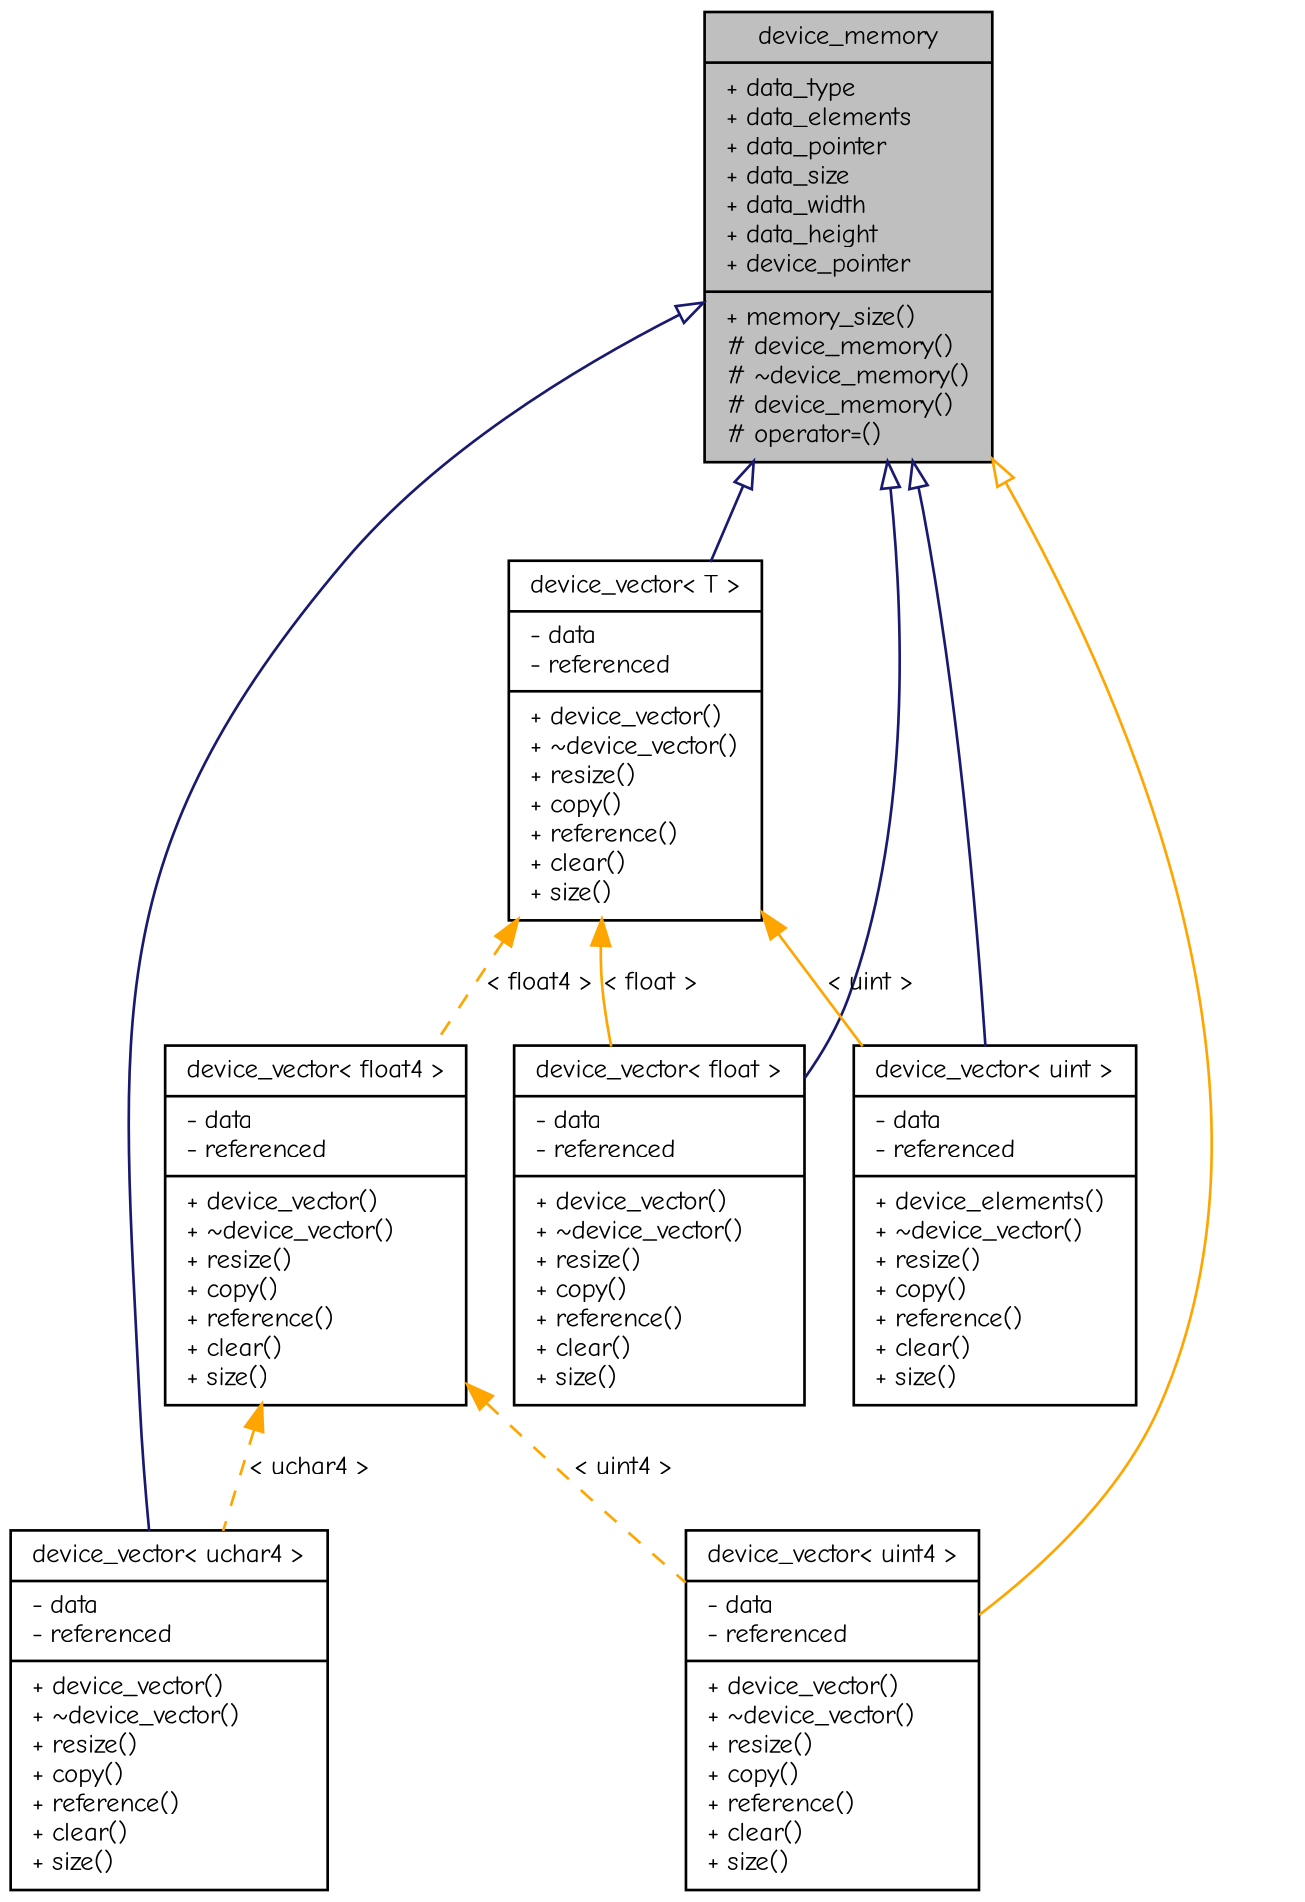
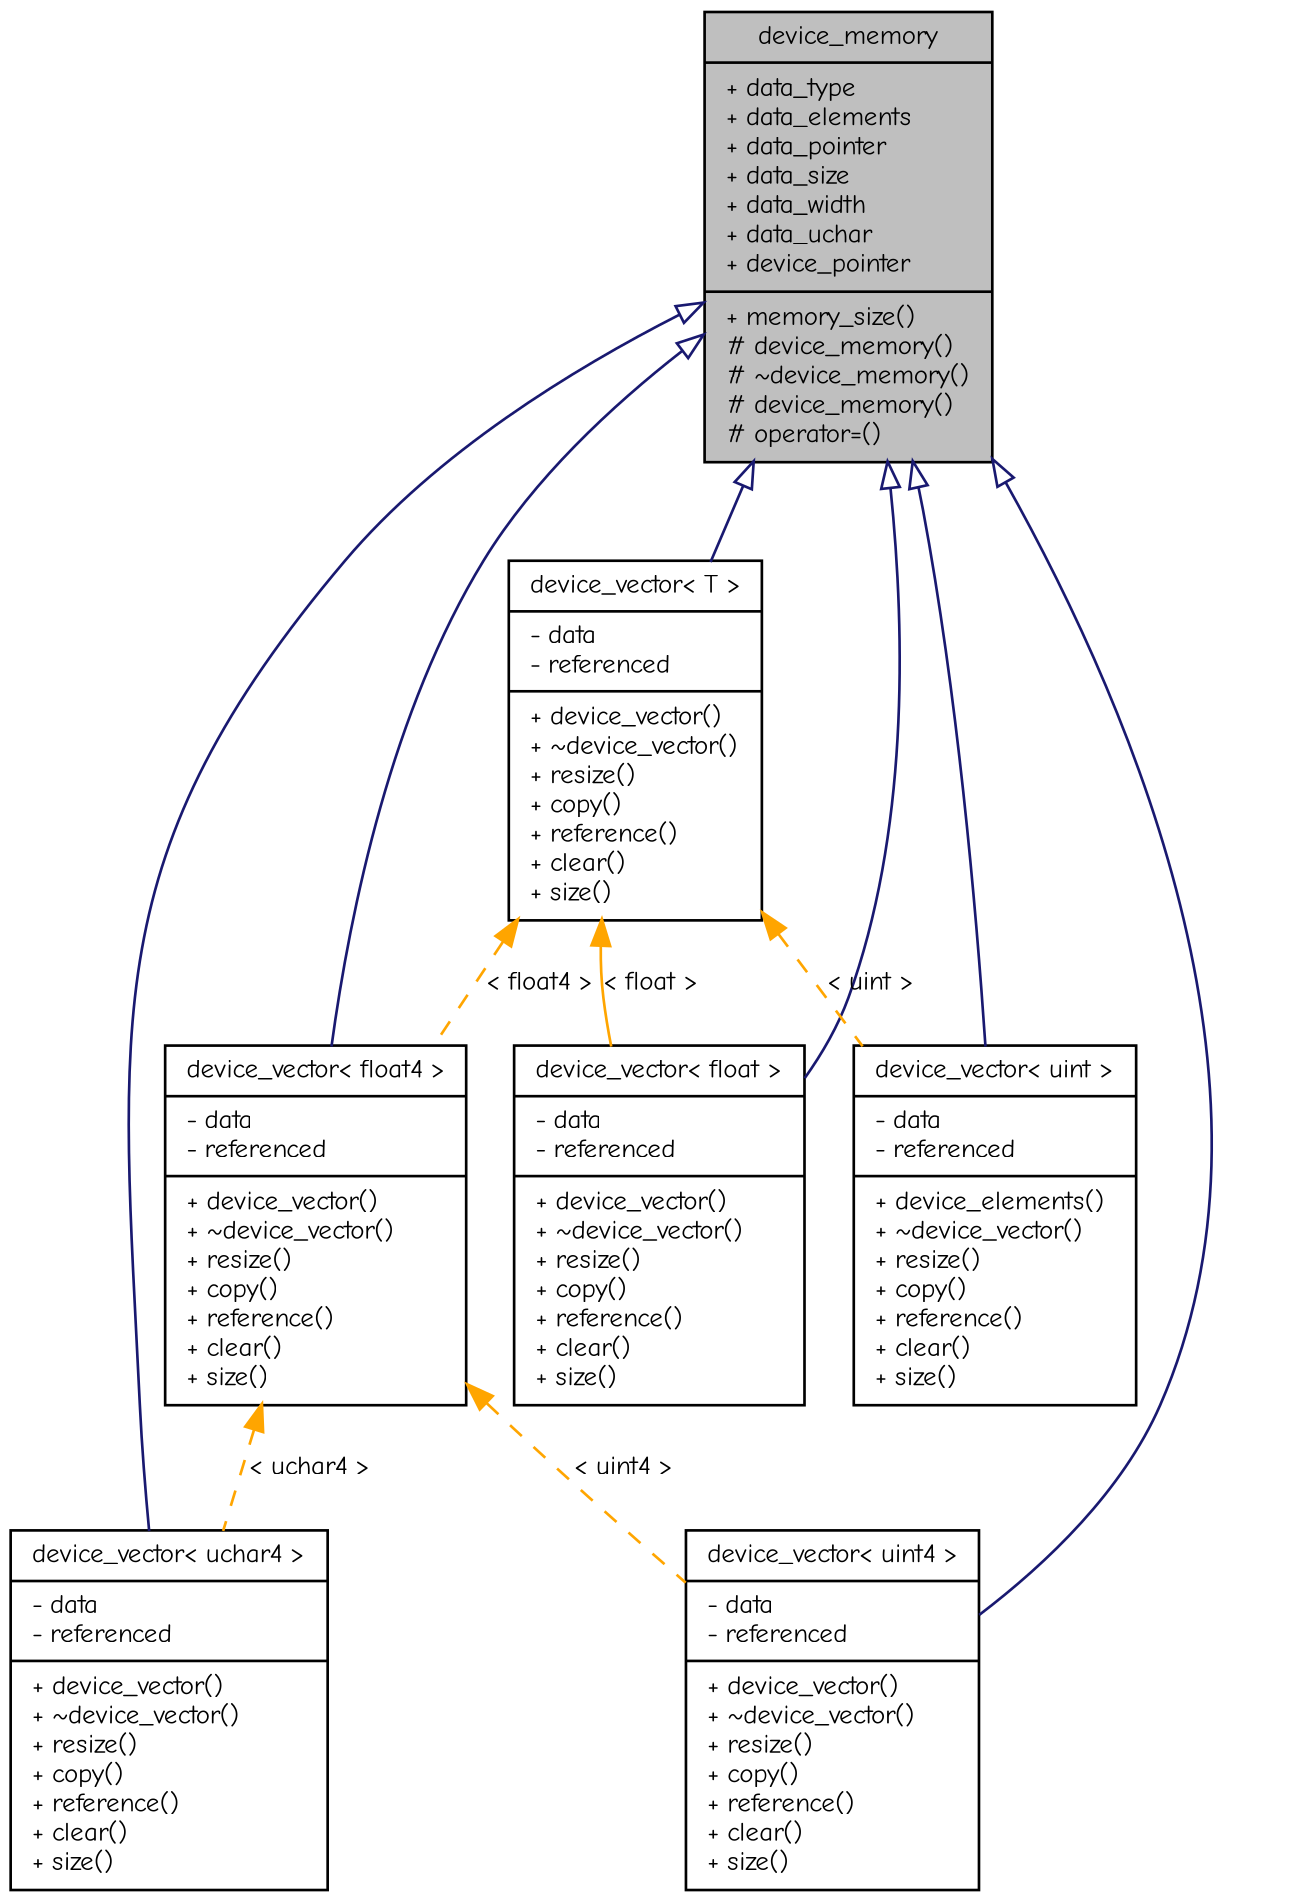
node "device_memory": text "+ data_height" -> "+ data_uchar"
edge "device_vector< float4 >" -> "device_memory": added
edge "device_vector< uint >" -> "device_vector< T >": style solid -> dashed
edge "device_vector< uint4 >" -> "device_memory": color orange -> midnightblue
